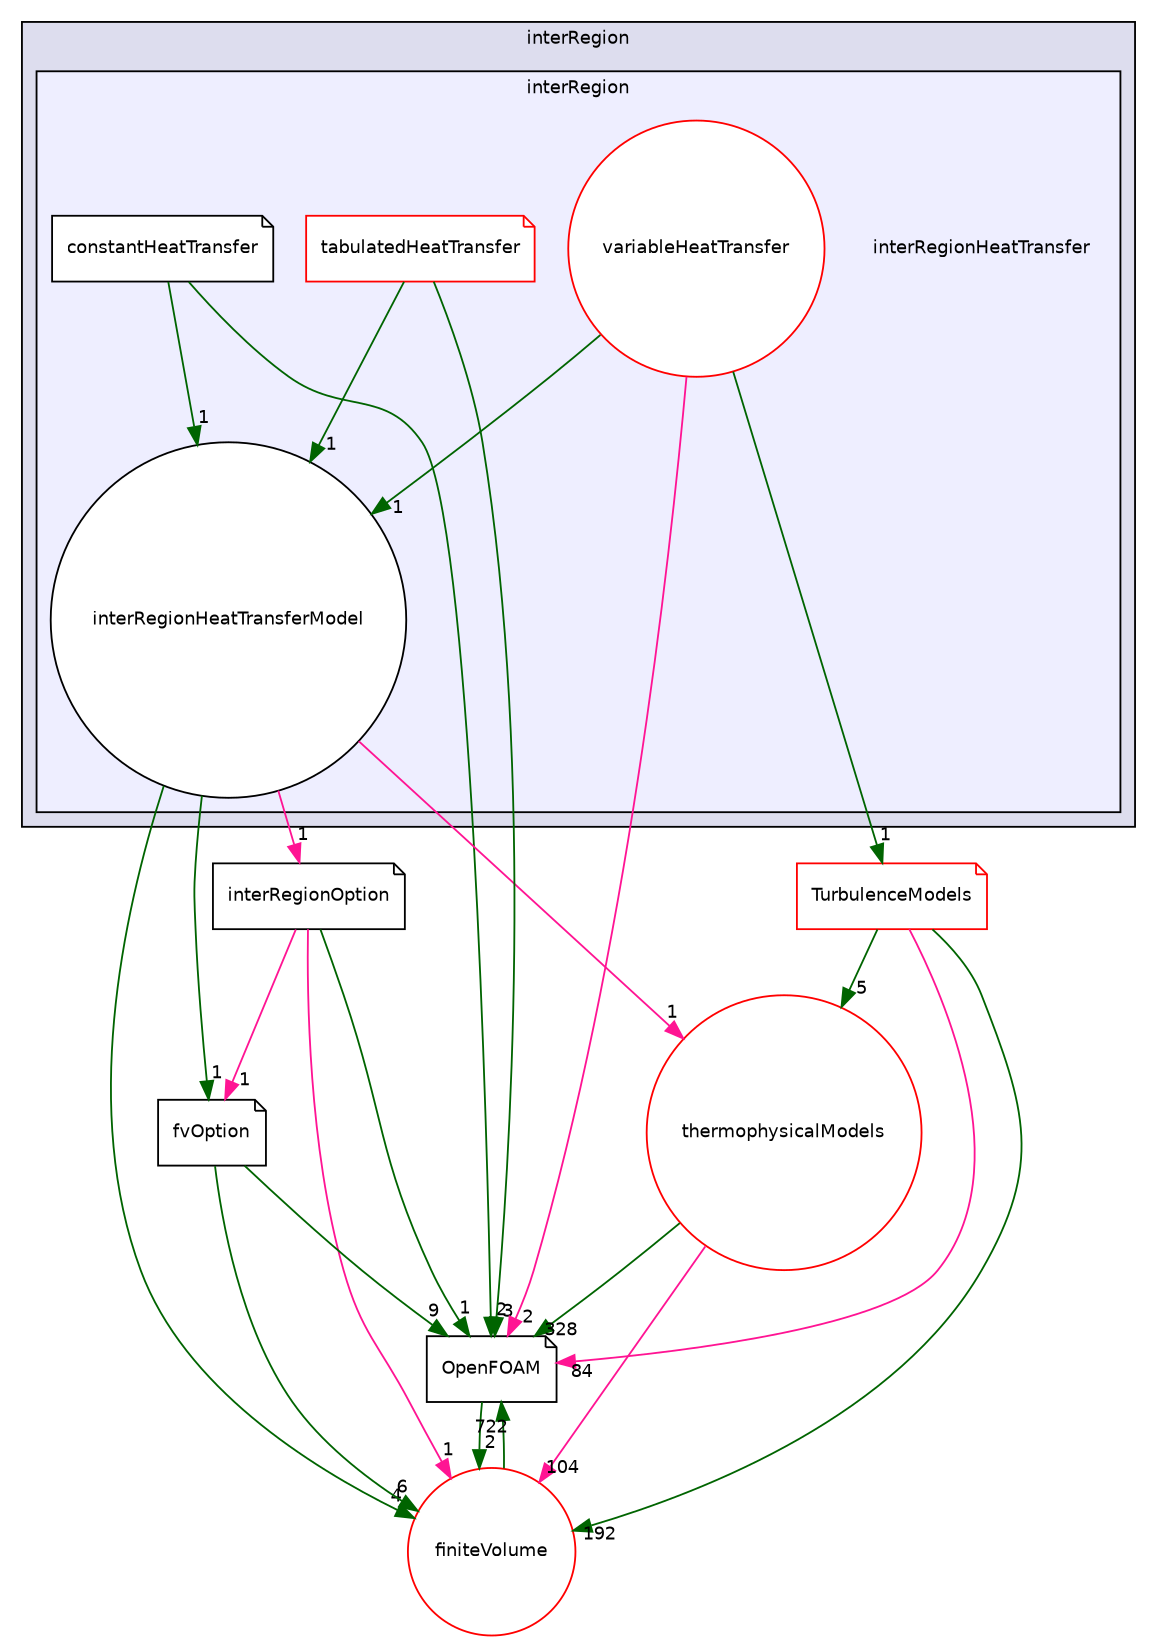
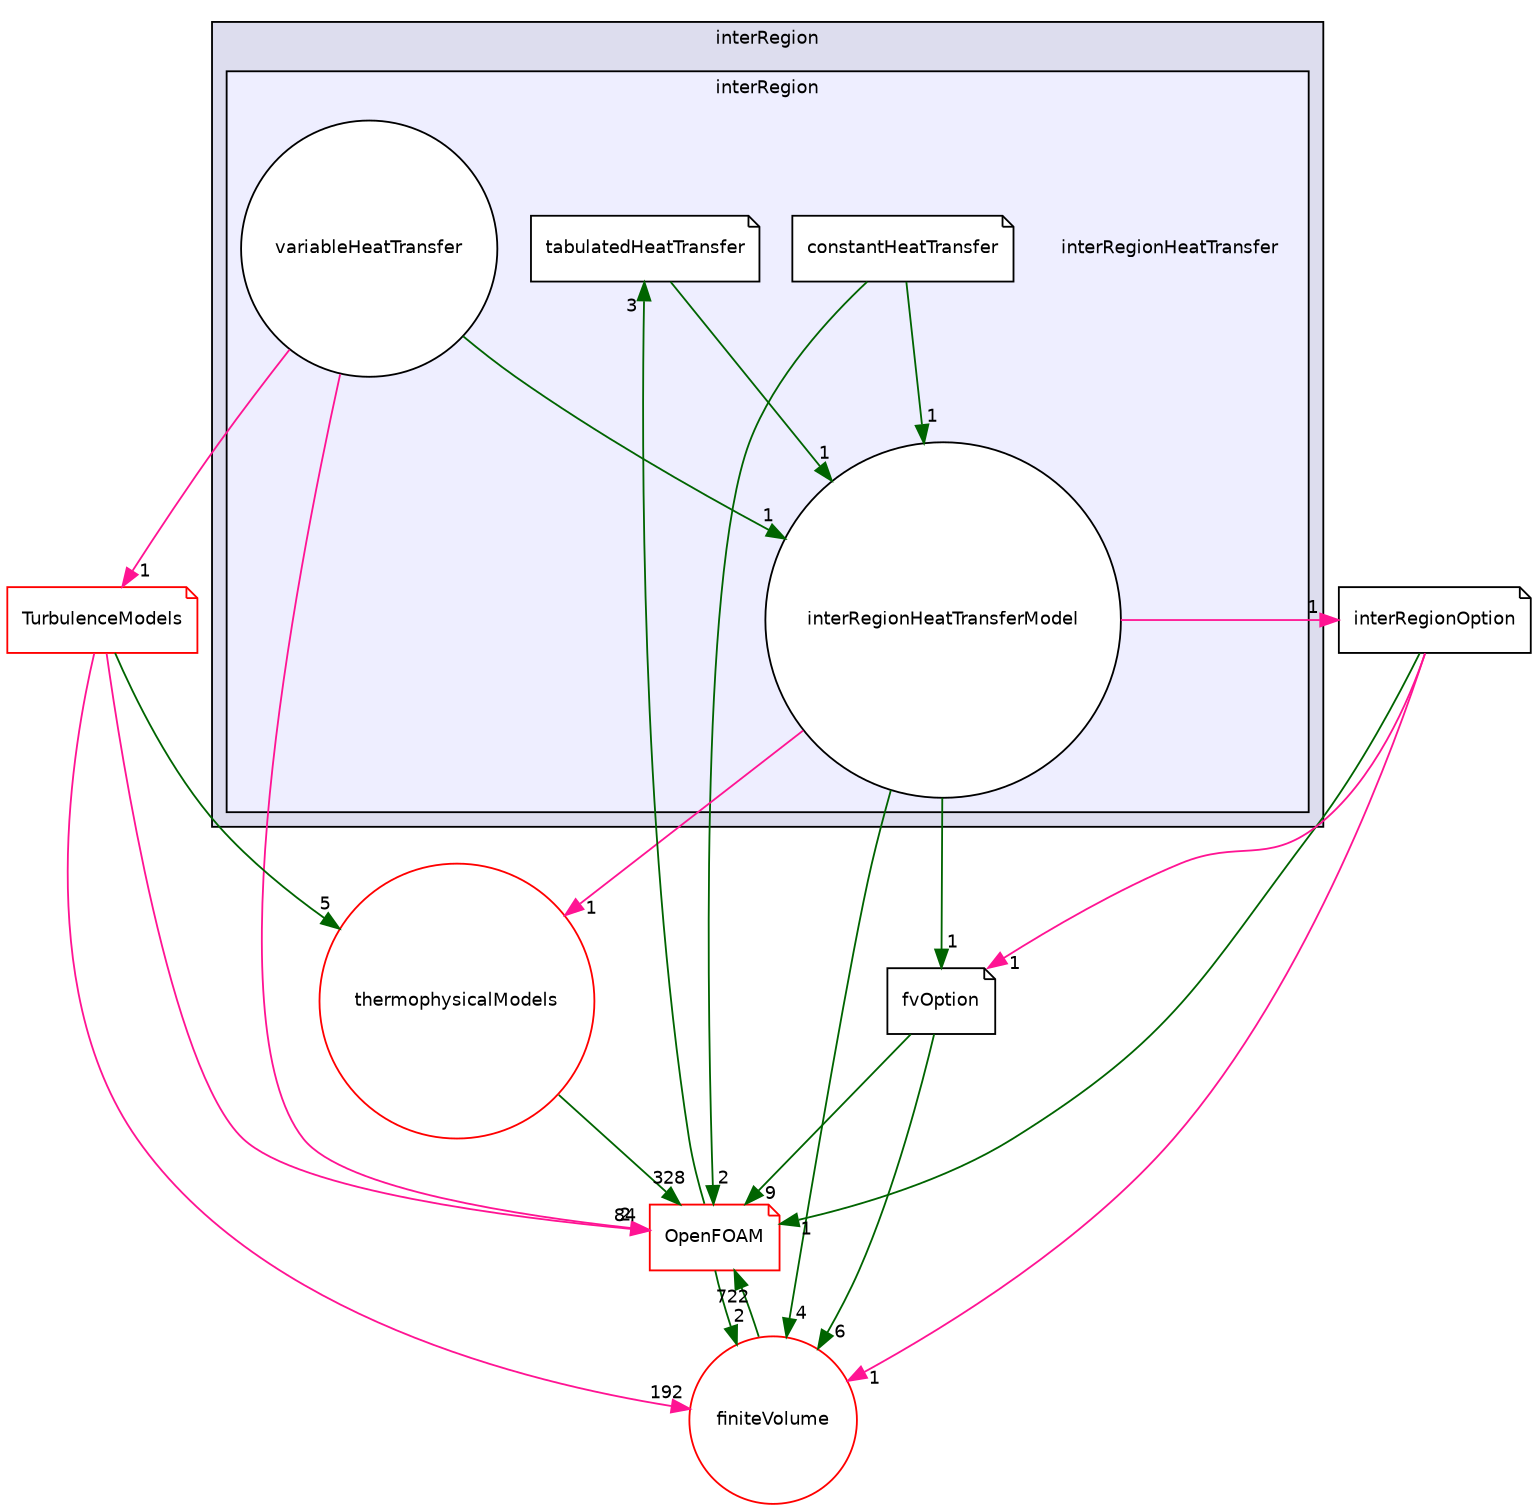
node "tabulatedHeatTransfer": color red -> black
node "variableHeatTransfer": color red -> black
edge "variableHeatTransfer" -> "TurbulenceModels": color darkgreen -> deeppink
edge "tabulatedHeatTransfer" -> "OpenFOAM": reversed
edge "TurbulenceModels" -> "finiteVolume": color darkgreen -> deeppink
edge "thermophysicalModels" -> "finiteVolume": removed
node "OpenFOAM": color black -> red
